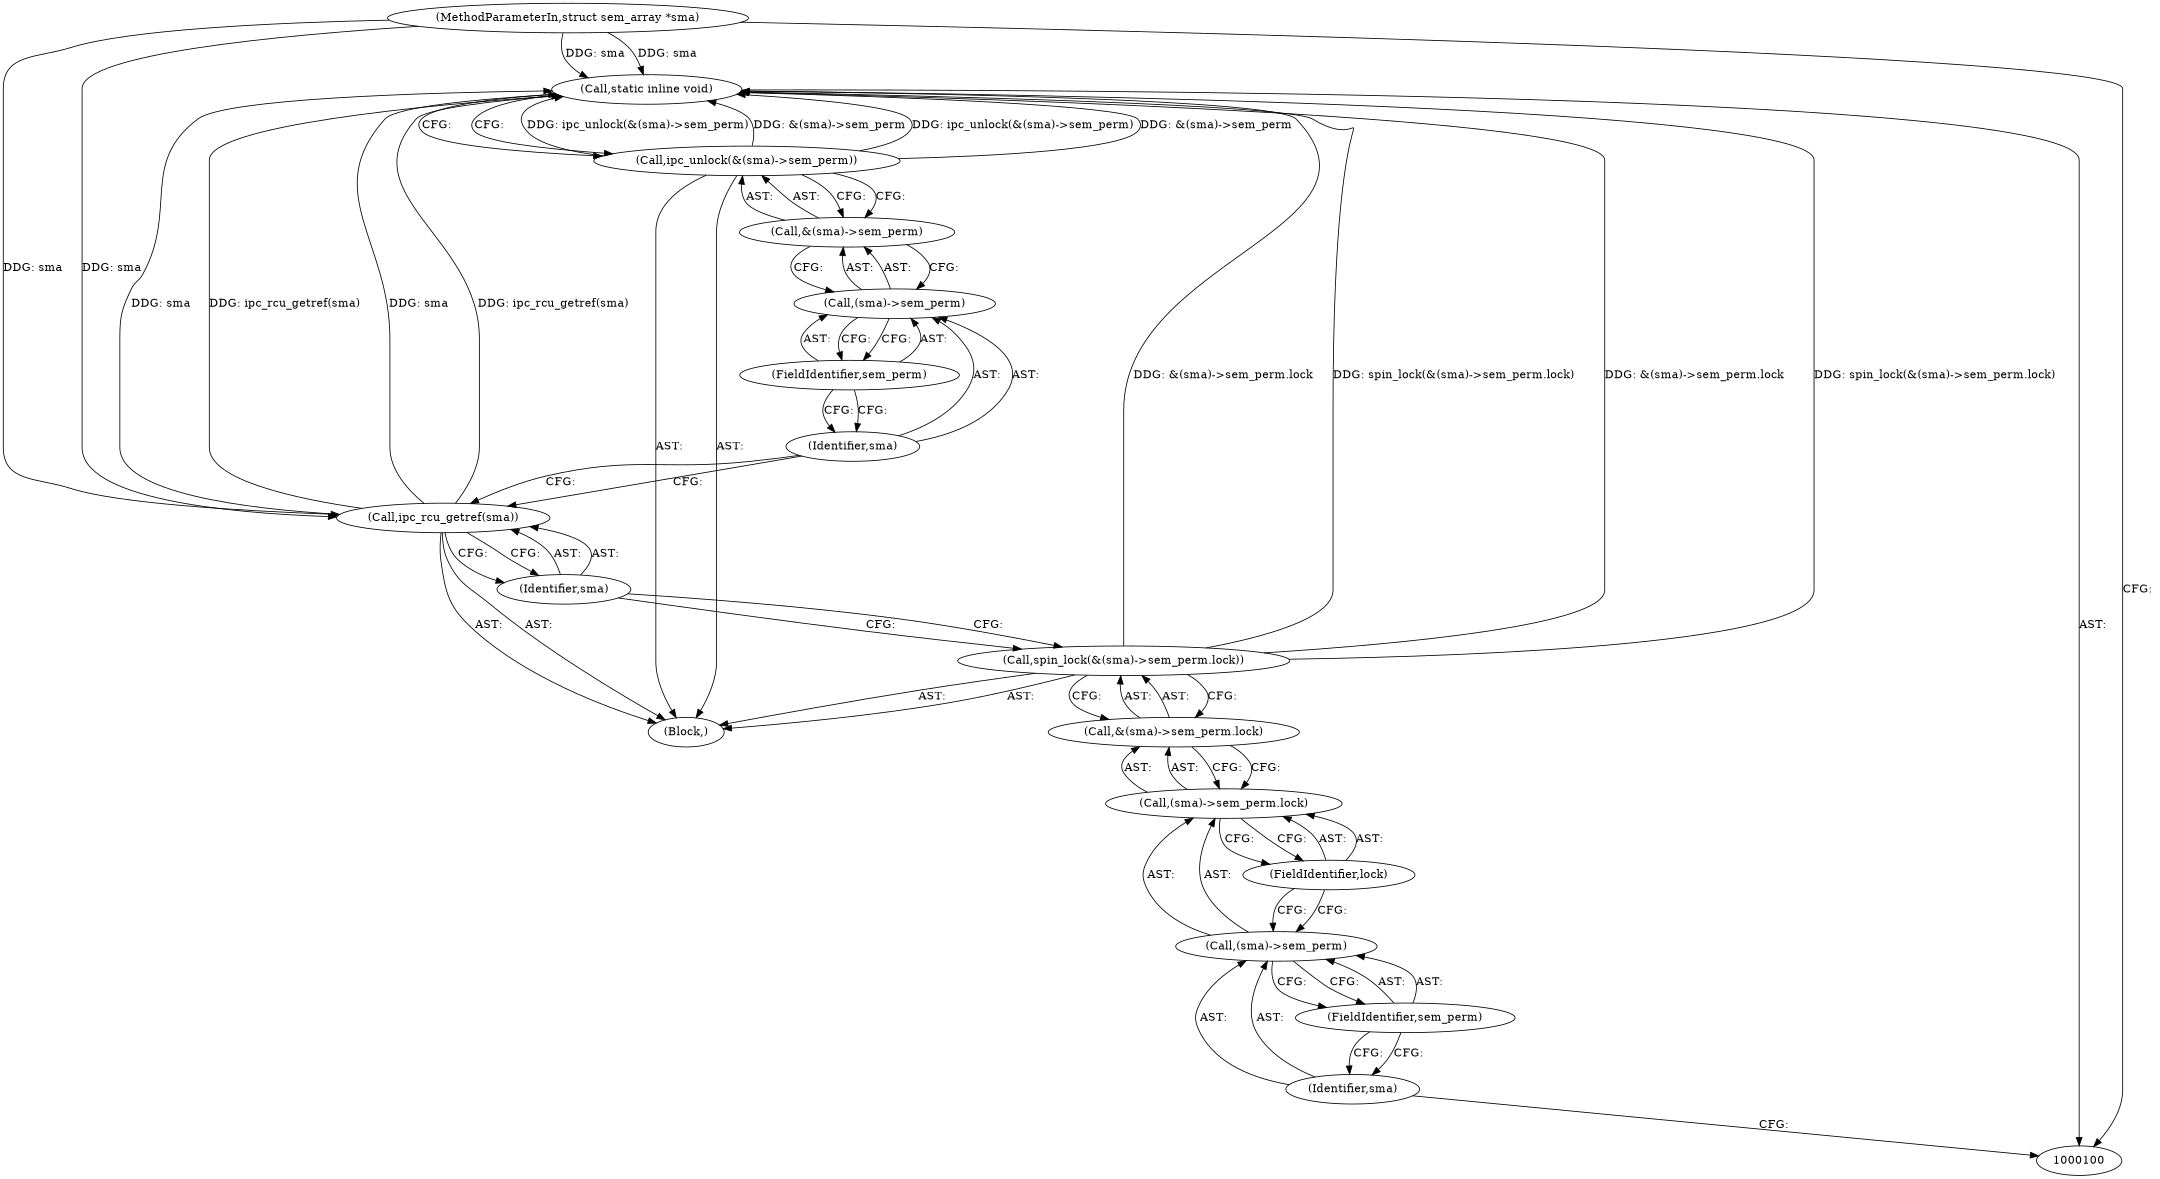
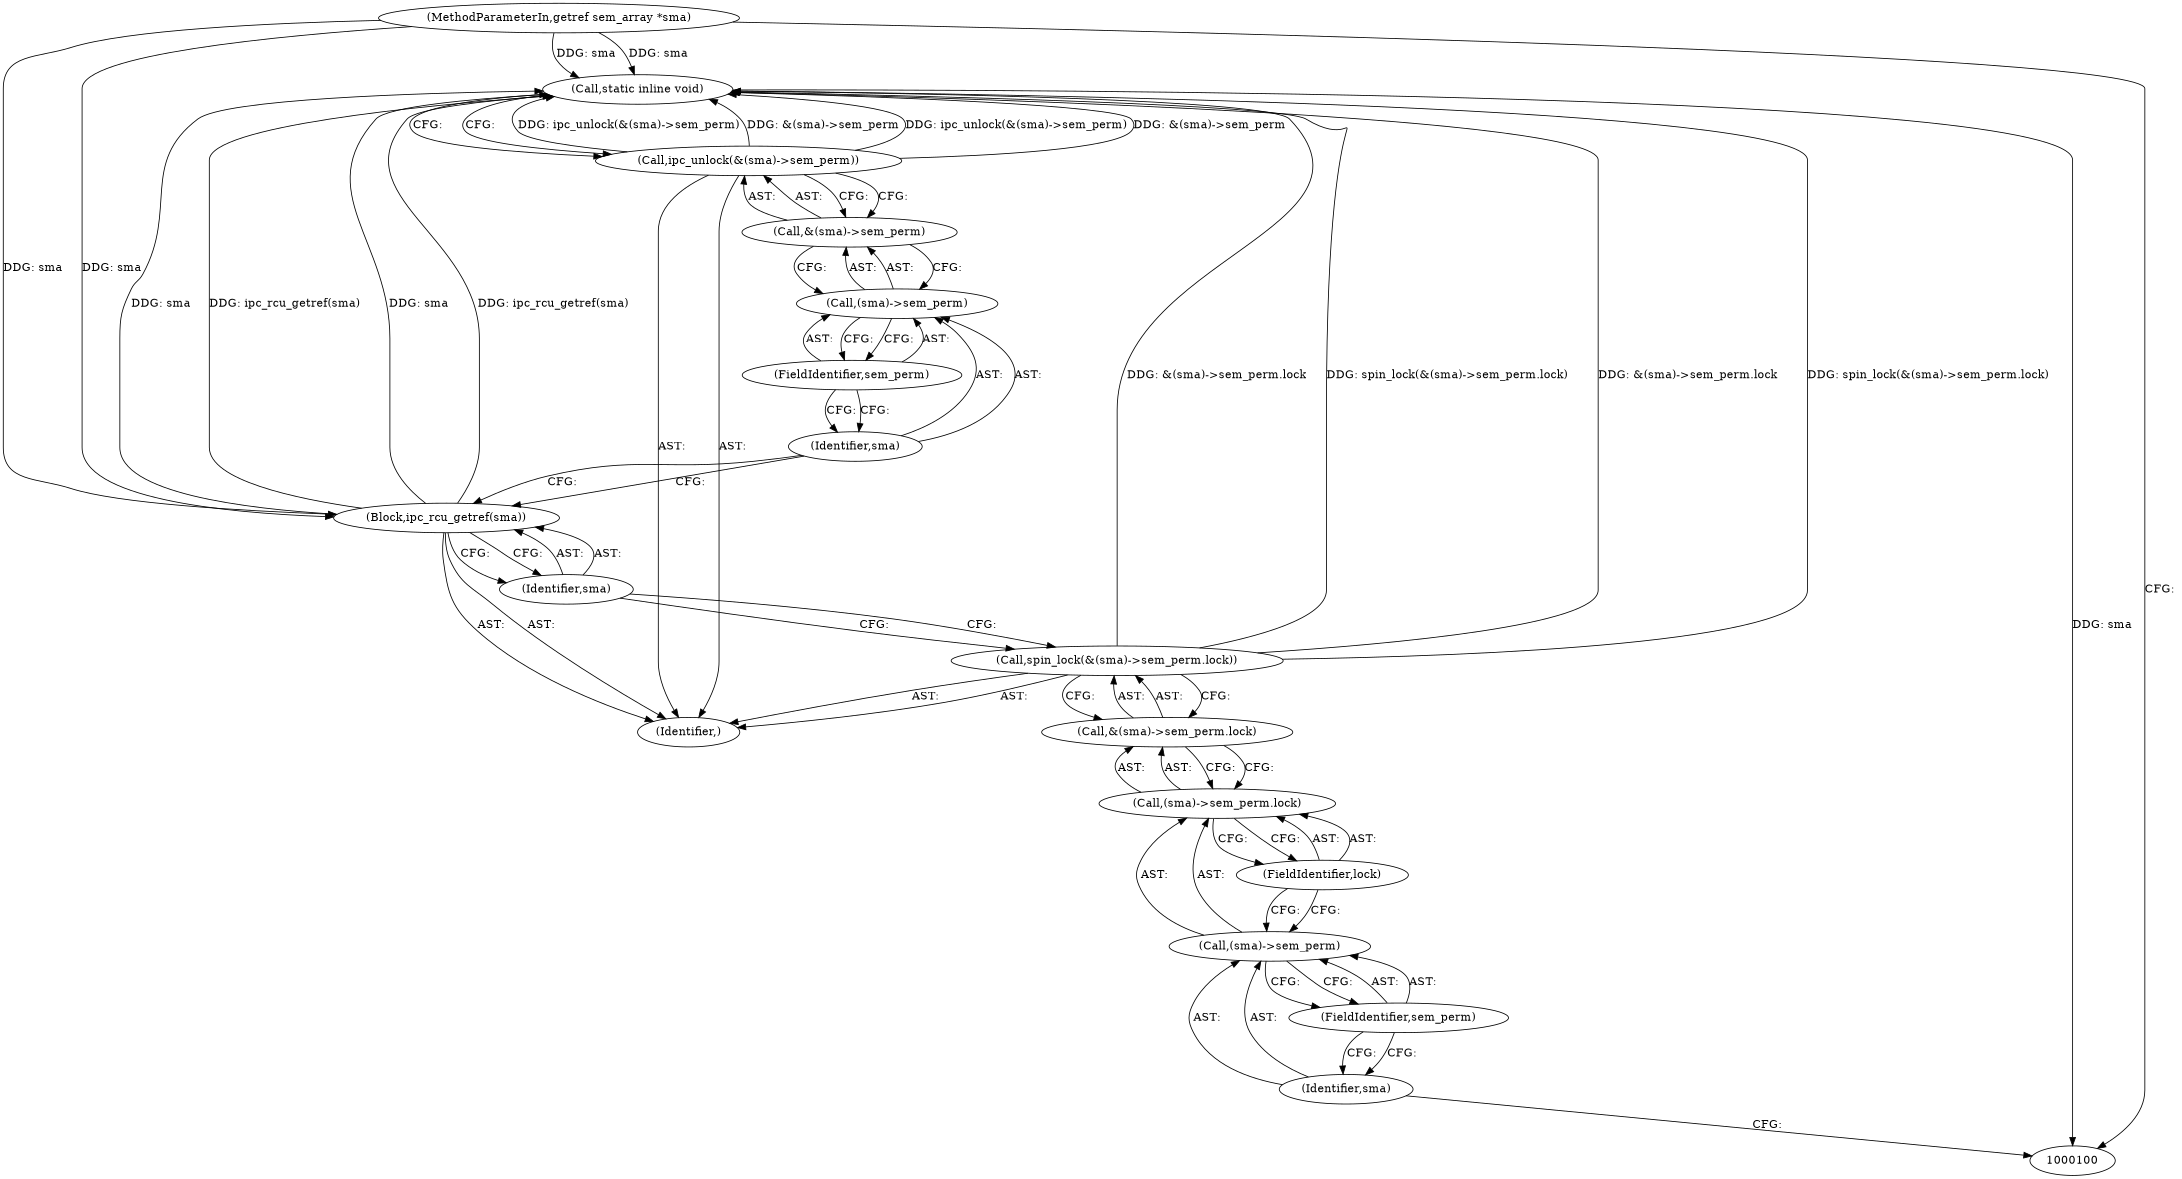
node "(MethodParameterIn,struct sem_array *sma)": label "(MethodParameterIn,struct sem_array *sma)" -> "(MethodParameterIn,getref sem_array *sma)"
node "(Call,ipc_rcu_getref(sma))": label "(Call,ipc_rcu_getref(sma))" -> "(Block,ipc_rcu_getref(sma))"
edge "(Call,static inline void)" -> "1000100": label "AST: " -> "DDG: sma"
node "(Block,)": label "(Block,)" -> "(Identifier,)"
